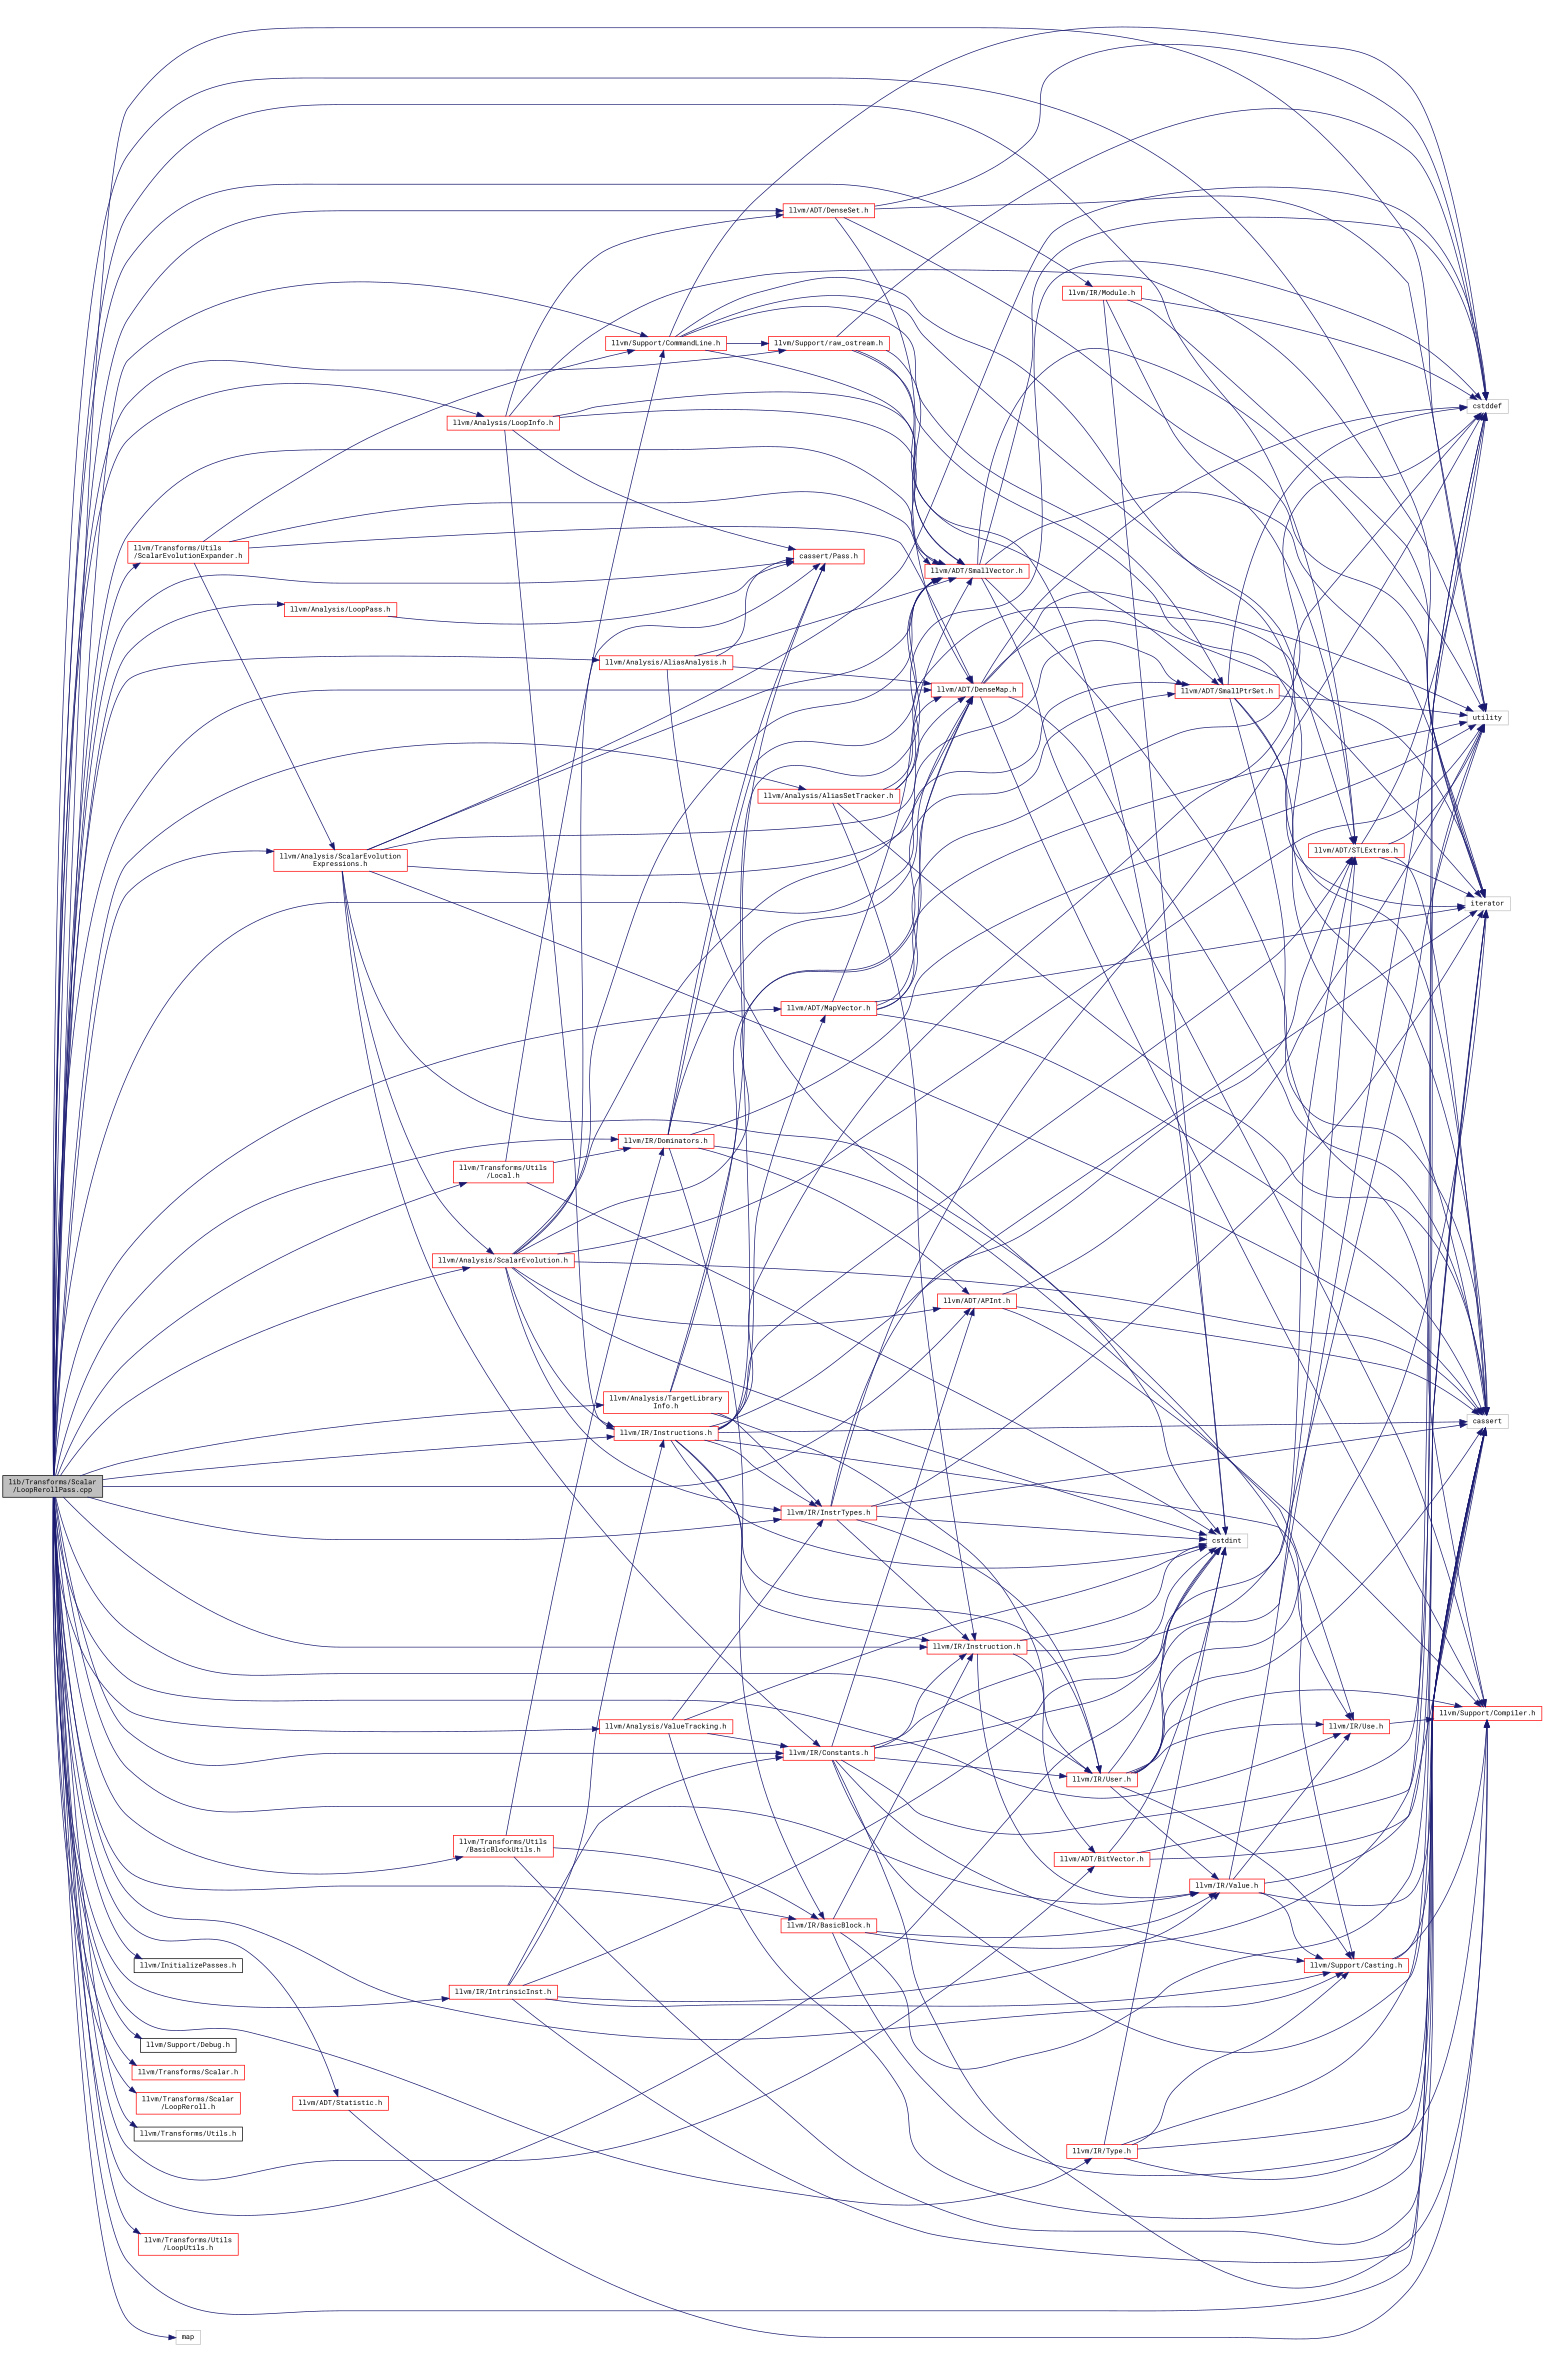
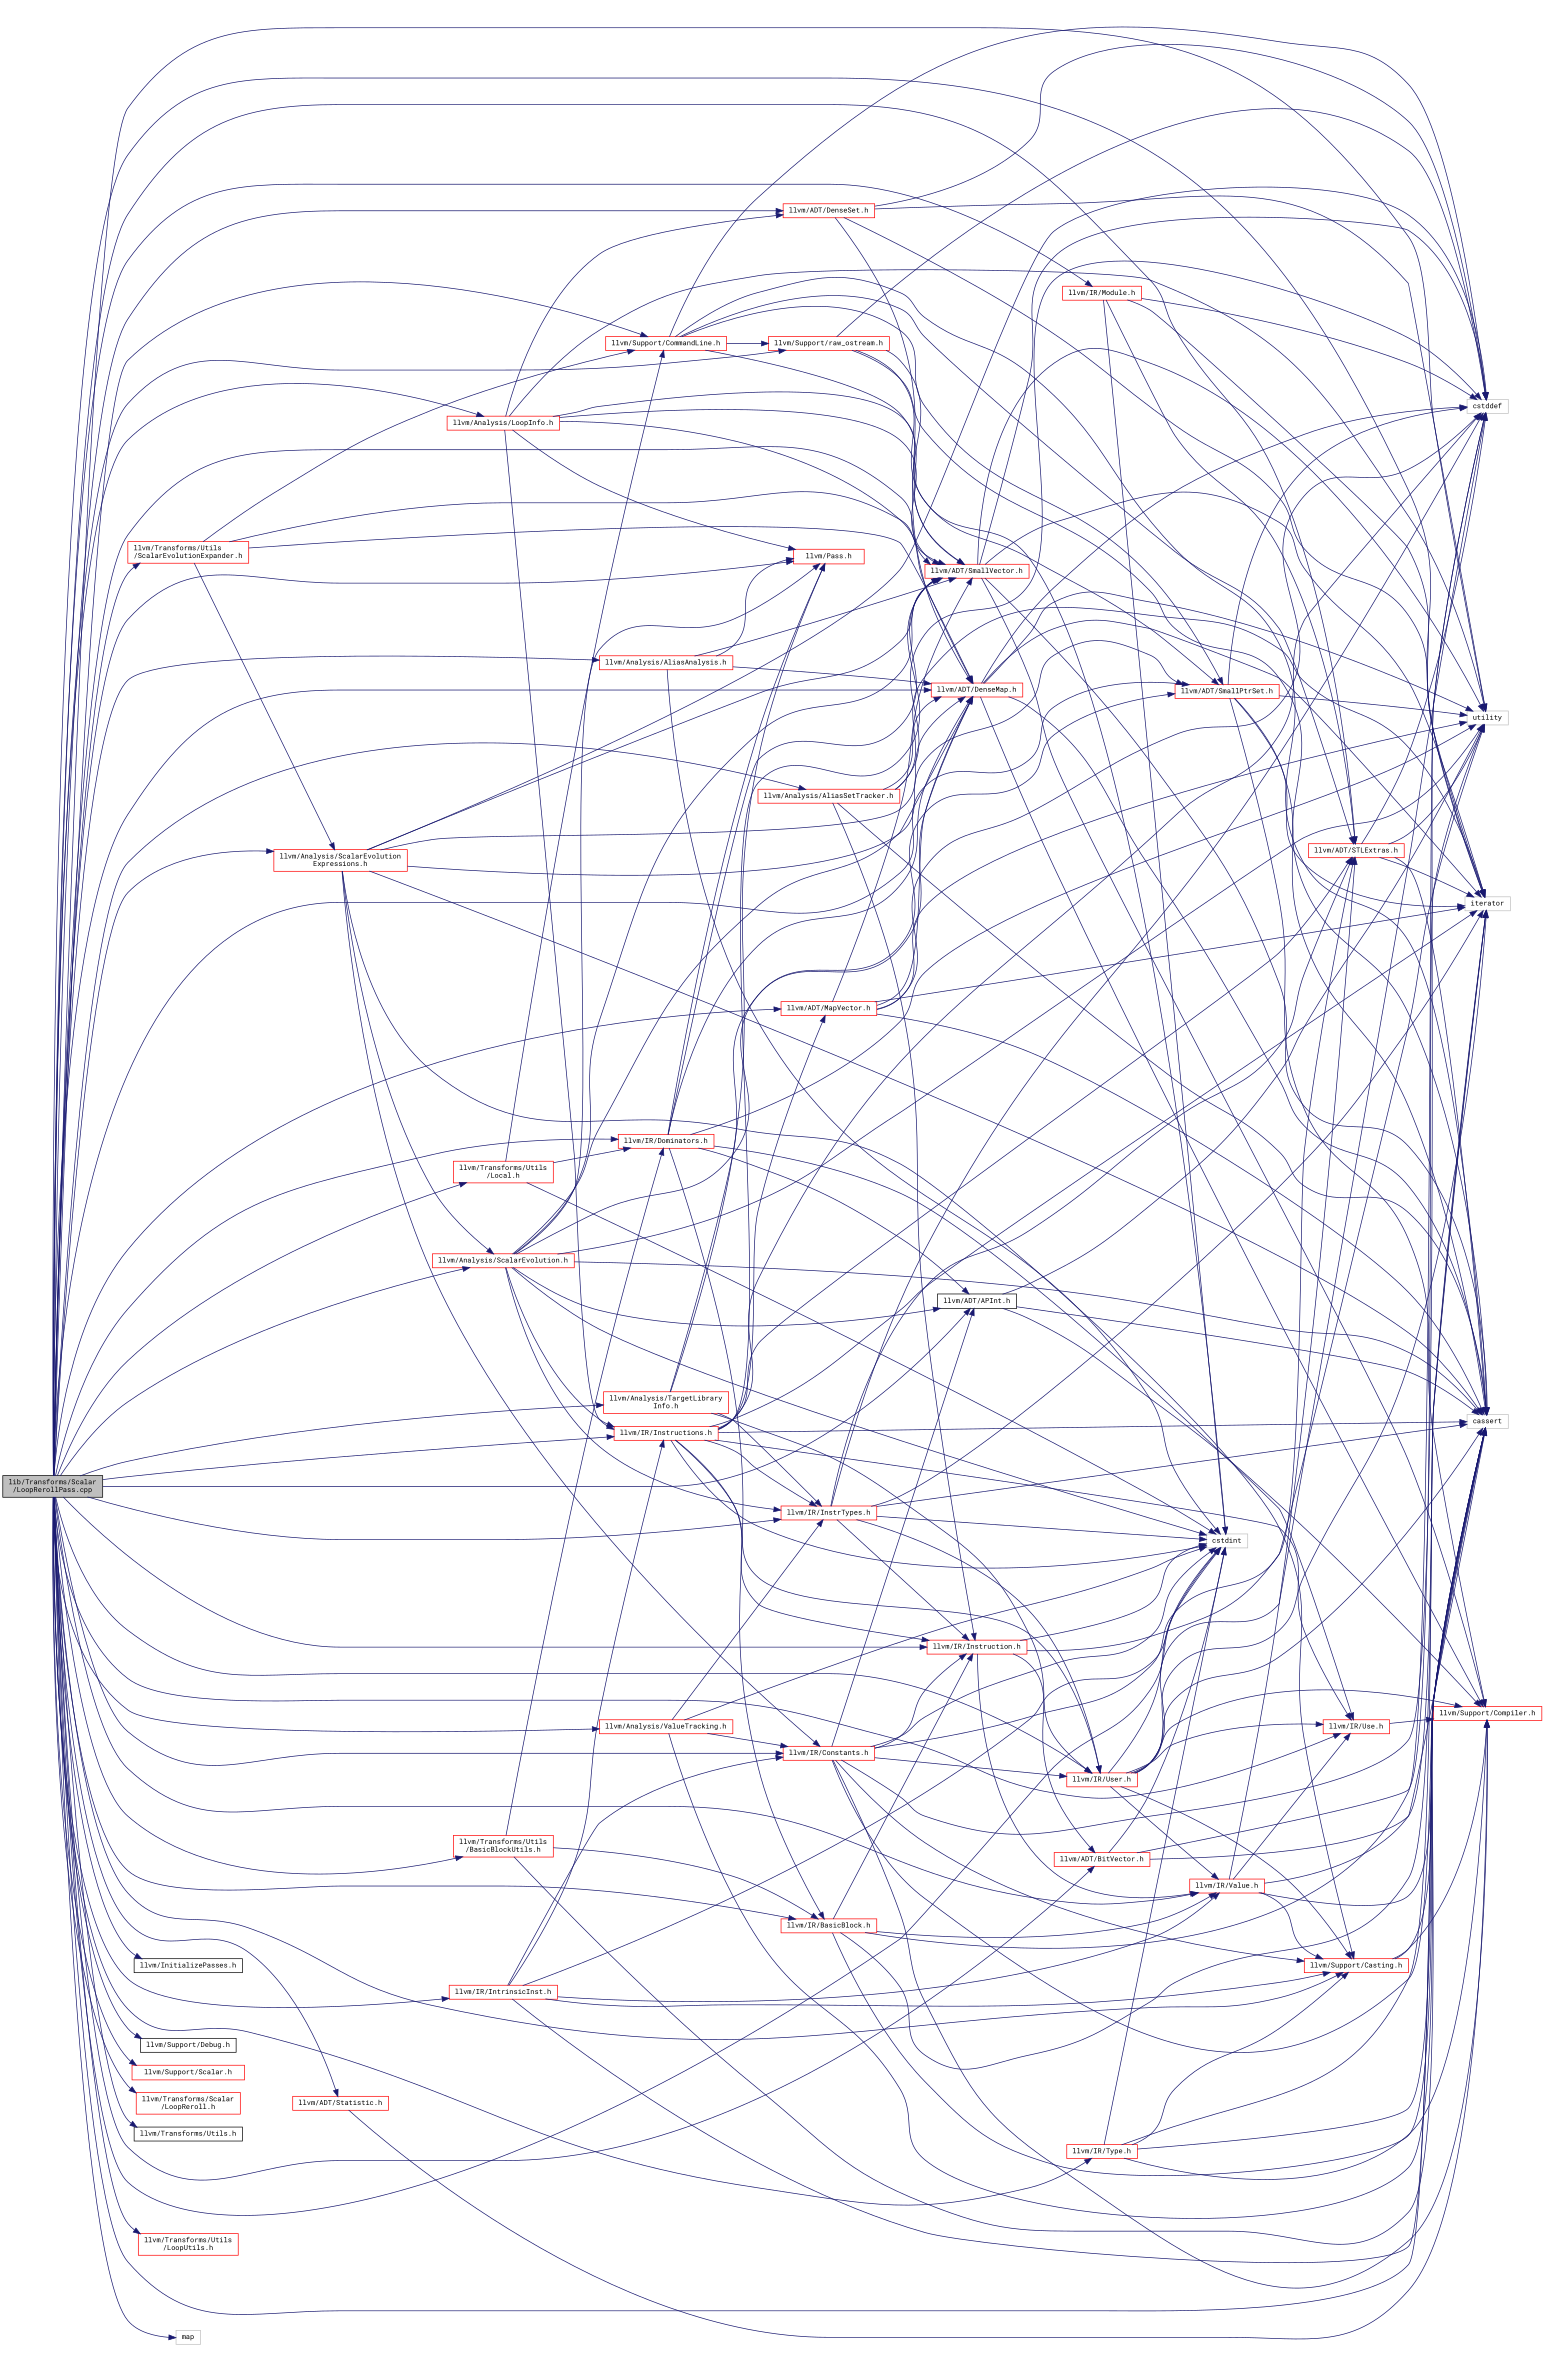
edge "llvm/Analysis/LoopInfo.h" -> "llvm/ADT/DenseMap.h": added
node "cassert/Pass.h": label "cassert/Pass.h" -> "llvm/Pass.h"
node "llvm/Analysis/LoopPass.h": removed
node "llvm/ADT/APInt.h": color red -> black
node "llvm/Transforms/Scalar.h": label "llvm/Transforms/Scalar.h" -> "llvm/Support/Scalar.h"
